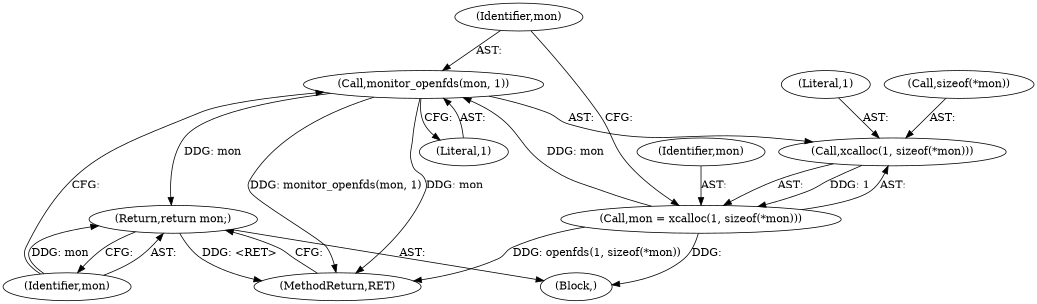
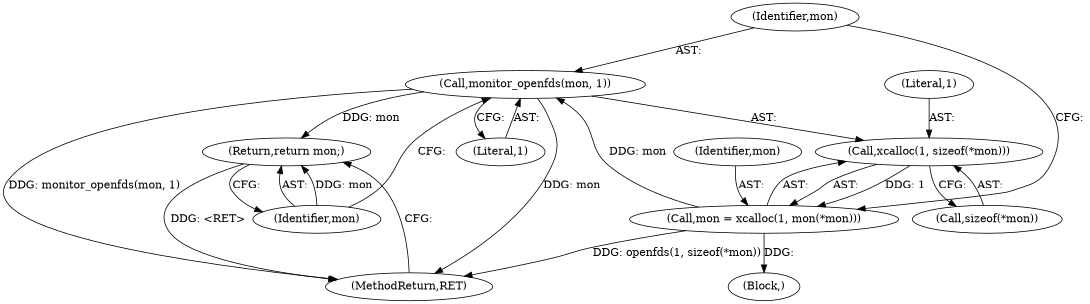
edge "(Call,xcalloc(1, sizeof(*mon)))" -> "(Call,sizeof(*mon))": added, label "CFG:"
node "(Call,mon = xcalloc(1, sizeof(*mon)))": label "(Call,mon = xcalloc(1, sizeof(*mon)))" -> "(Call,mon = xcalloc(1, mon(*mon)))"
edge "(Return,return mon;)" -> "(Block,)": removed, label "AST:"
